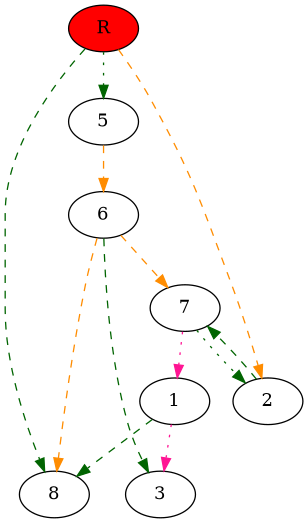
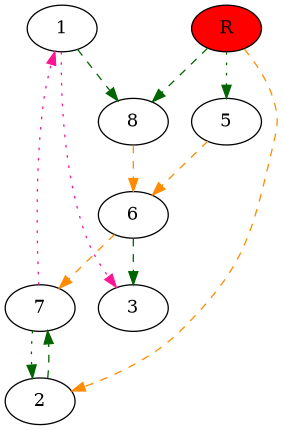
edge "6" -> "8": reversed
